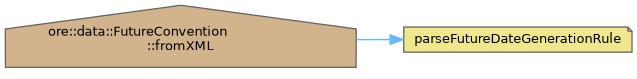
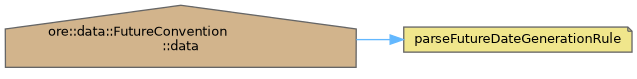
node "ore::data::FutureConvention ::fromXML": label "ore::data::FutureConvention ::fromXML" -> "ore::data::FutureConvention ::data"
